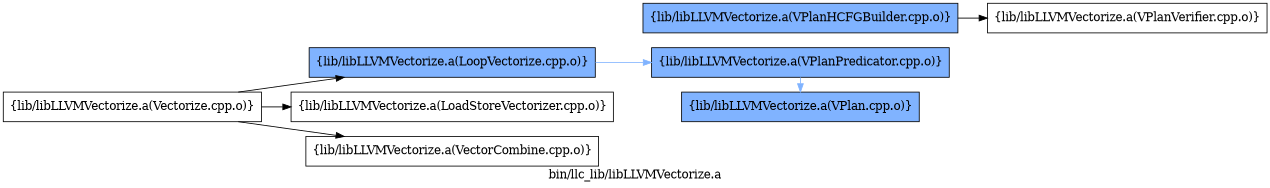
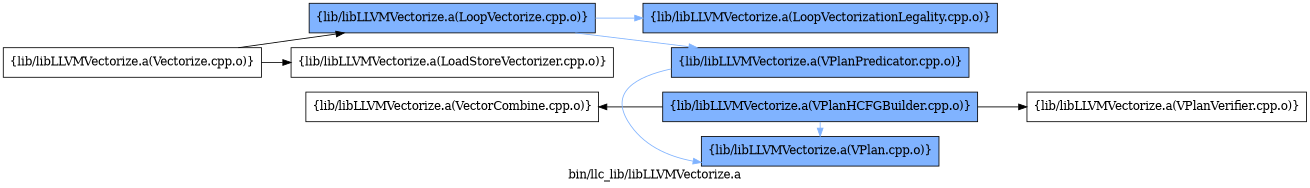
node "{lib/libLLVMVectorize.a(LoopVectorizationLegality.cpp.o)}": added
edge "{lib/libLLVMVectorize.a(VPlanHCFGBuilder.cpp.o)}" -> "{lib/libLLVMVectorize.a(VPlan.cpp.o)}": added
edge "{lib/libLLVMVectorize.a(Vectorize.cpp.o)}" -> "{lib/libLLVMVectorize.a(VectorCombine.cpp.o)}": now "{lib/libLLVMVectorize.a(VPlanHCFGBuilder.cpp.o)}" -> "{lib/libLLVMVectorize.a(VectorCombine.cpp.o)}"
